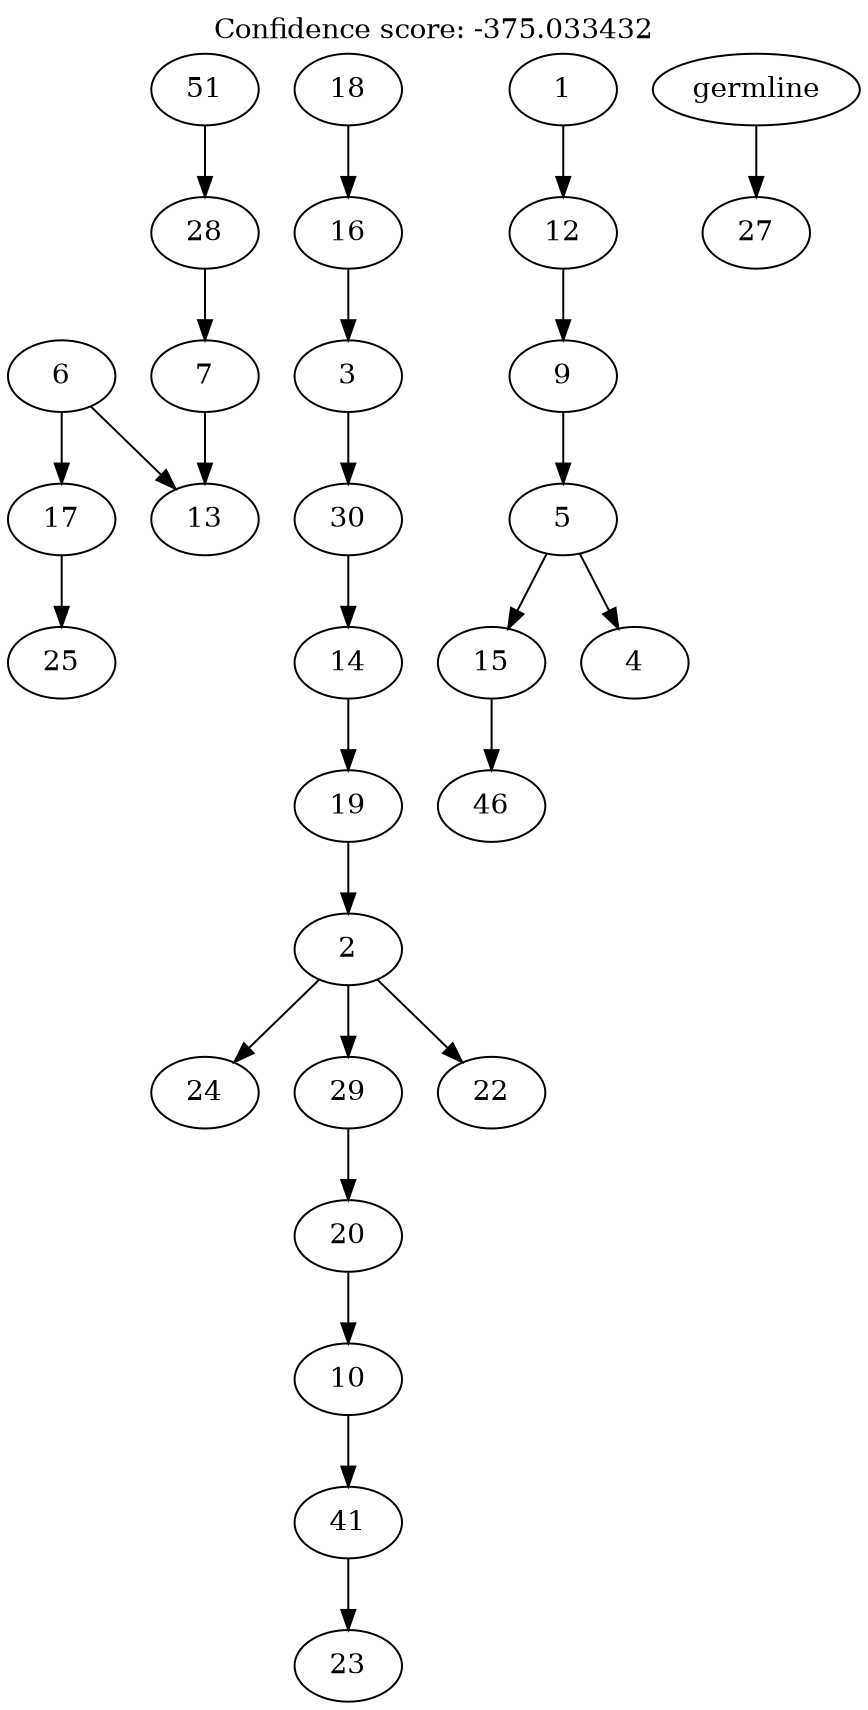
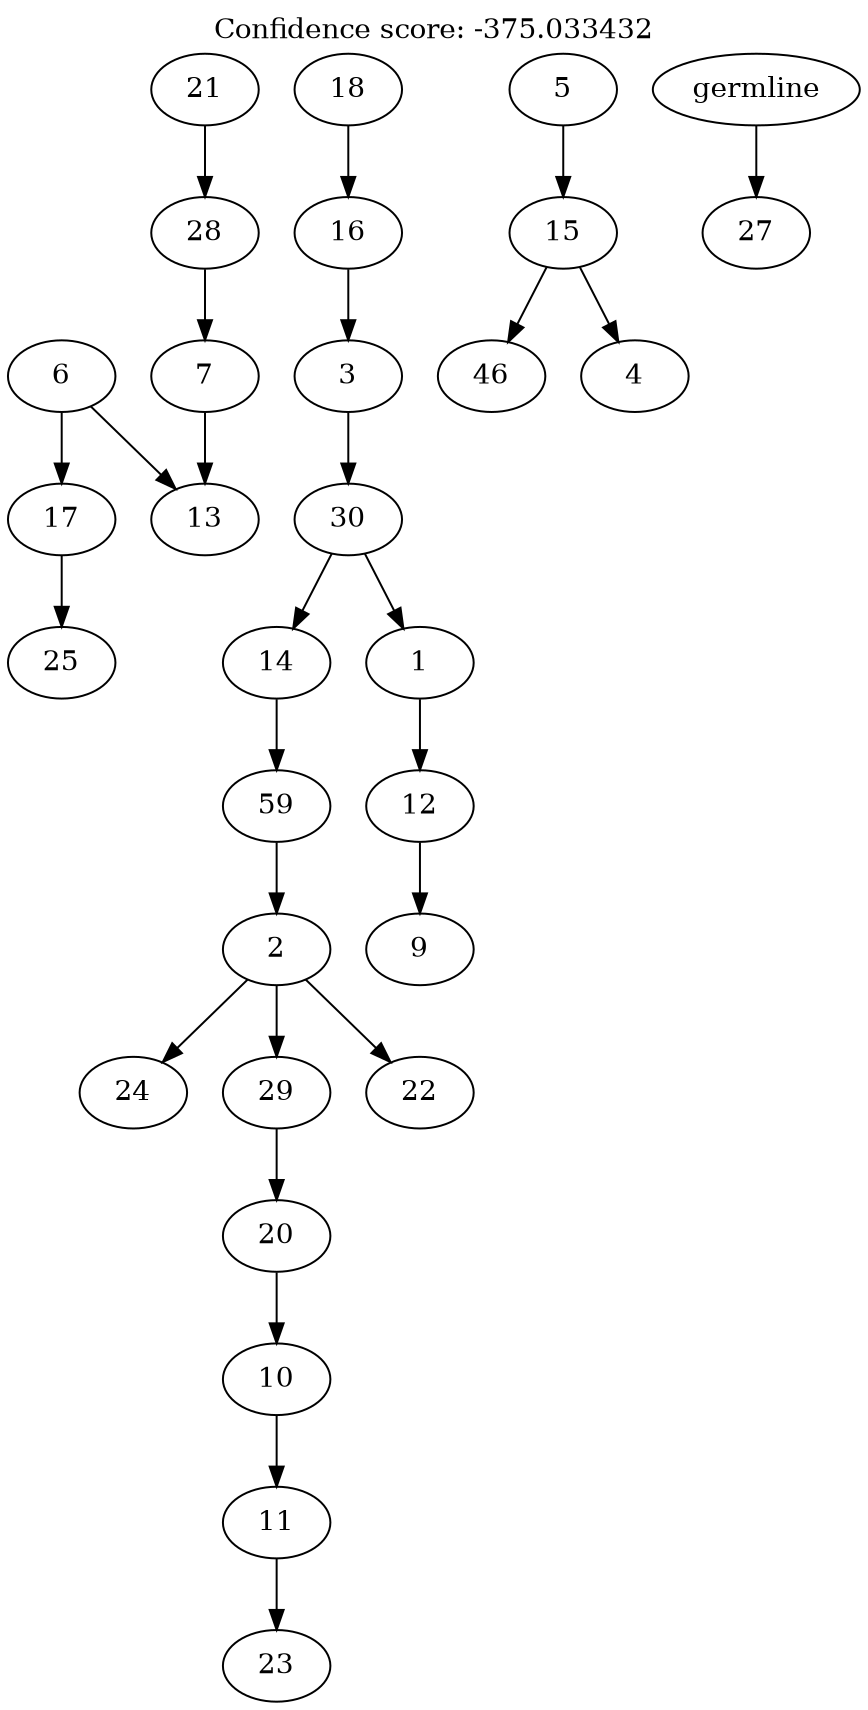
node "51": label "51" -> "21"
edge "9" -> "5": removed
edge "30" -> "1": added
edge "5" -> "4": now "15" -> "4"
node "19": label "19" -> "59"
node "41": label "41" -> "11"
